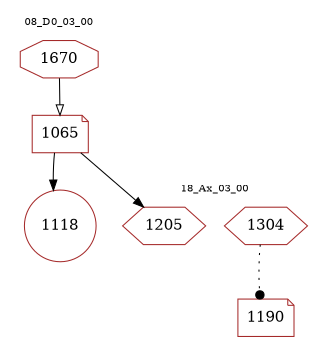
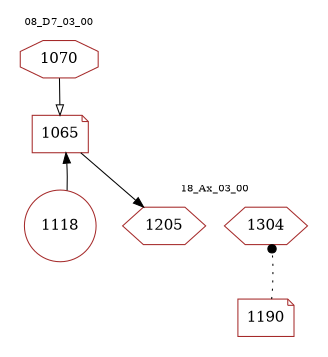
cluster "08_D0_03_00": label "08_D0_03_00" -> "08_D7_03_00"
node "1670": label "1670" -> "1070"
edge "1065" -> "1118": reversed
edge "1304" -> "1190": reversed
